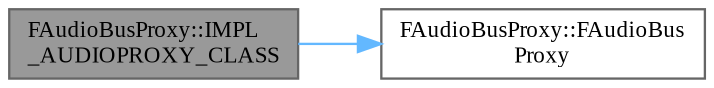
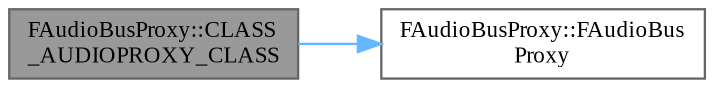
node "FAudioBusProxy::IMPL _AUDIOPROXY_CLASS": label "FAudioBusProxy::IMPL _AUDIOPROXY_CLASS" -> "FAudioBusProxy::CLASS _AUDIOPROXY_CLASS"
